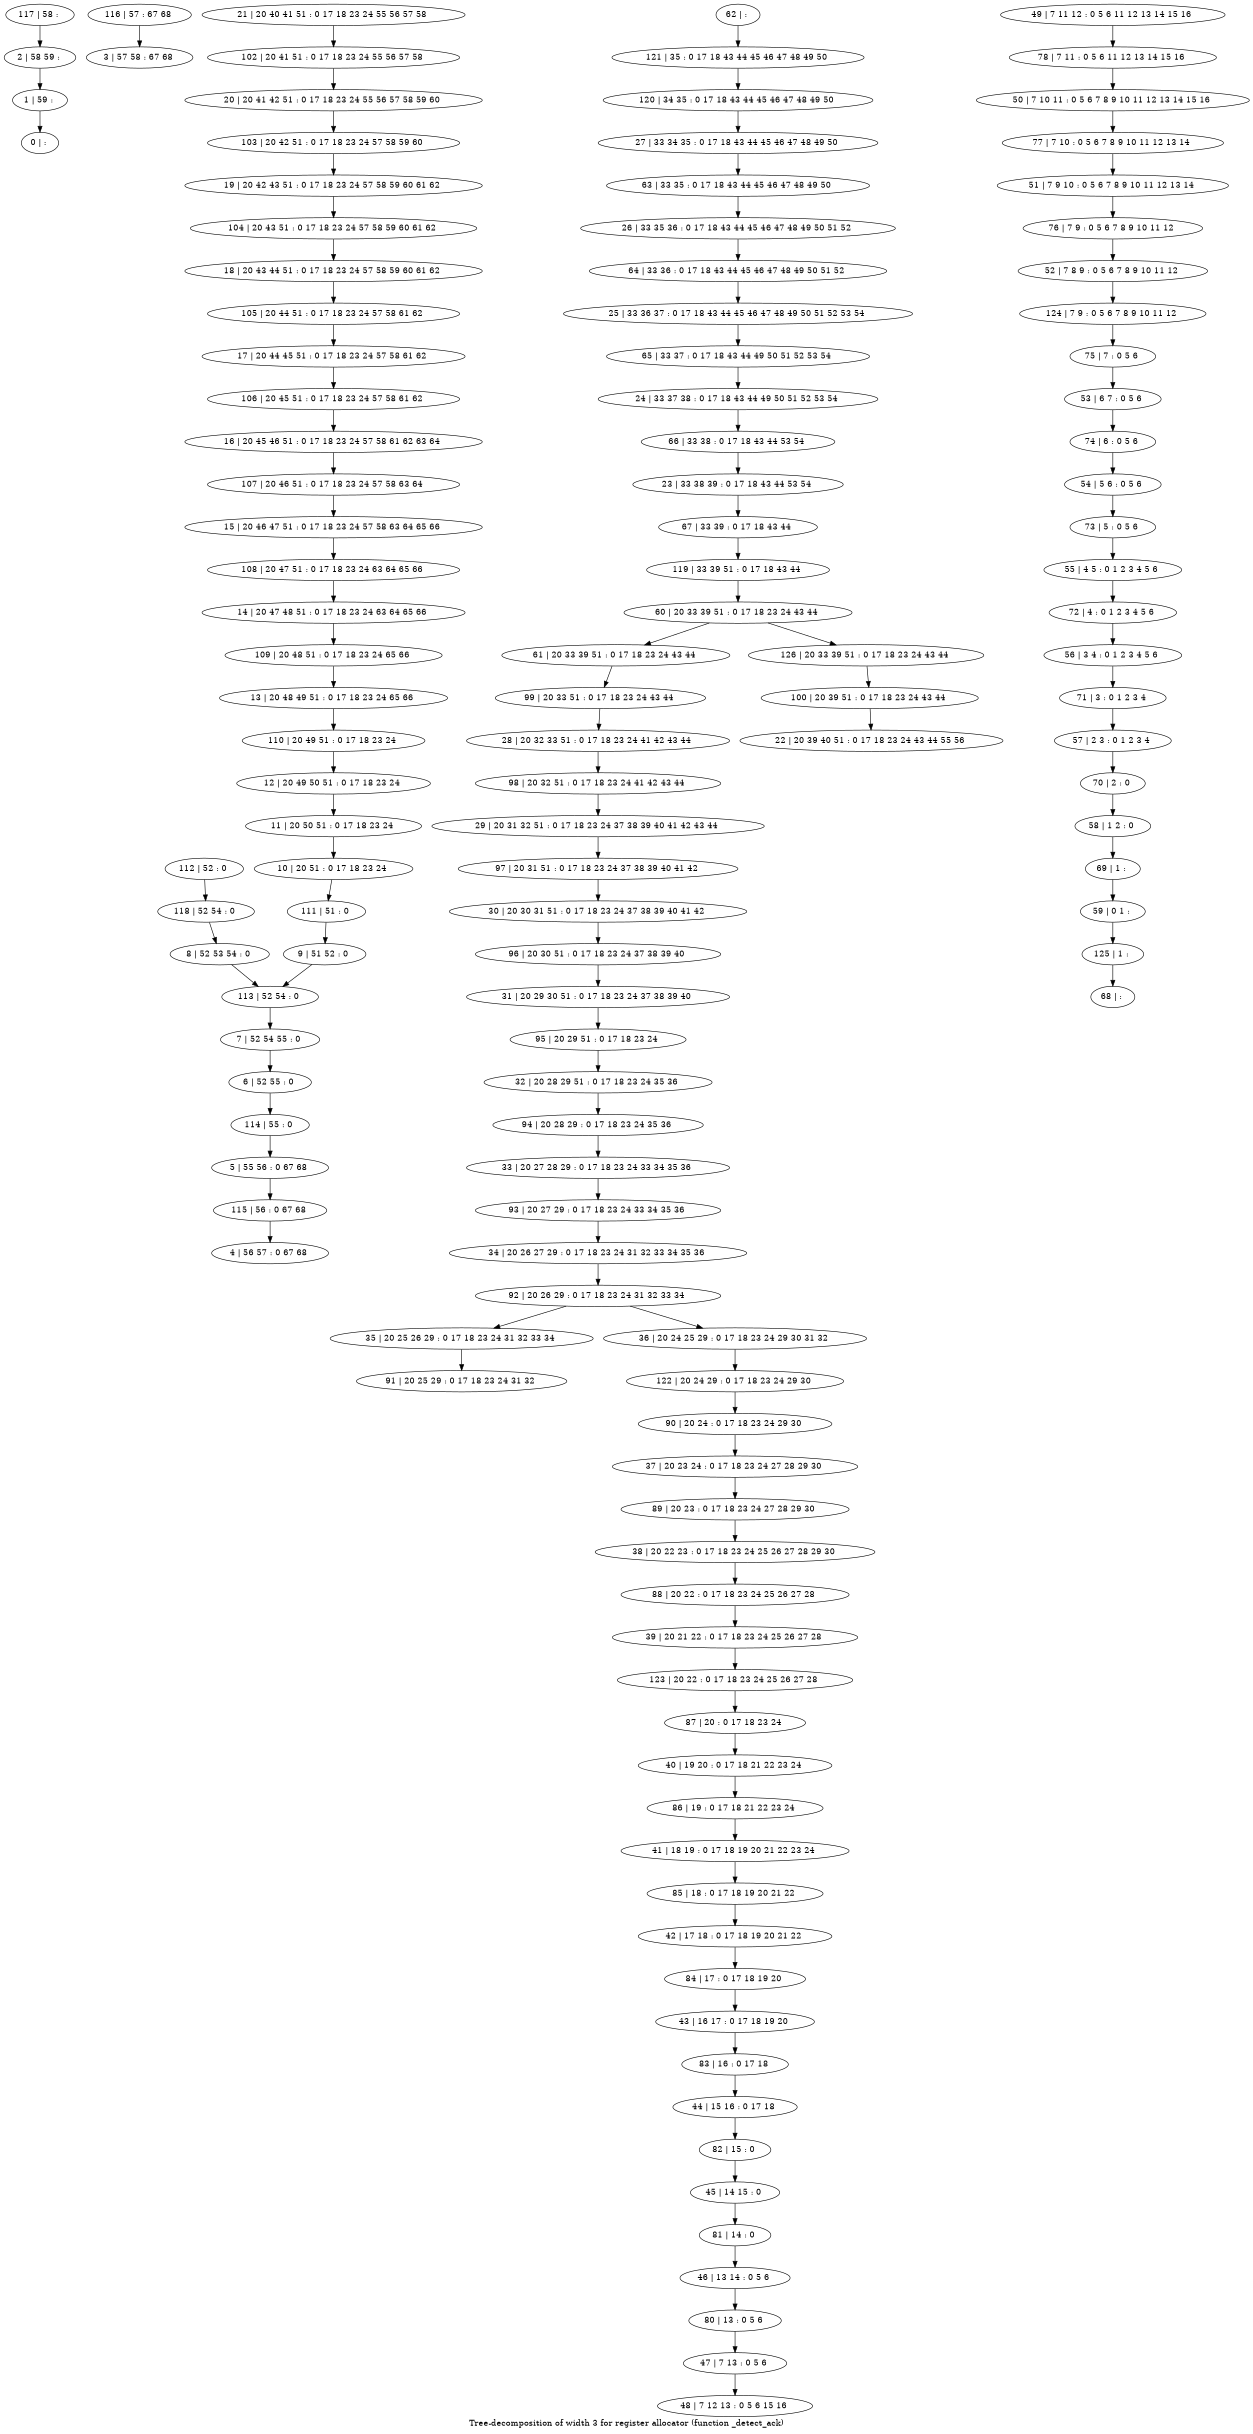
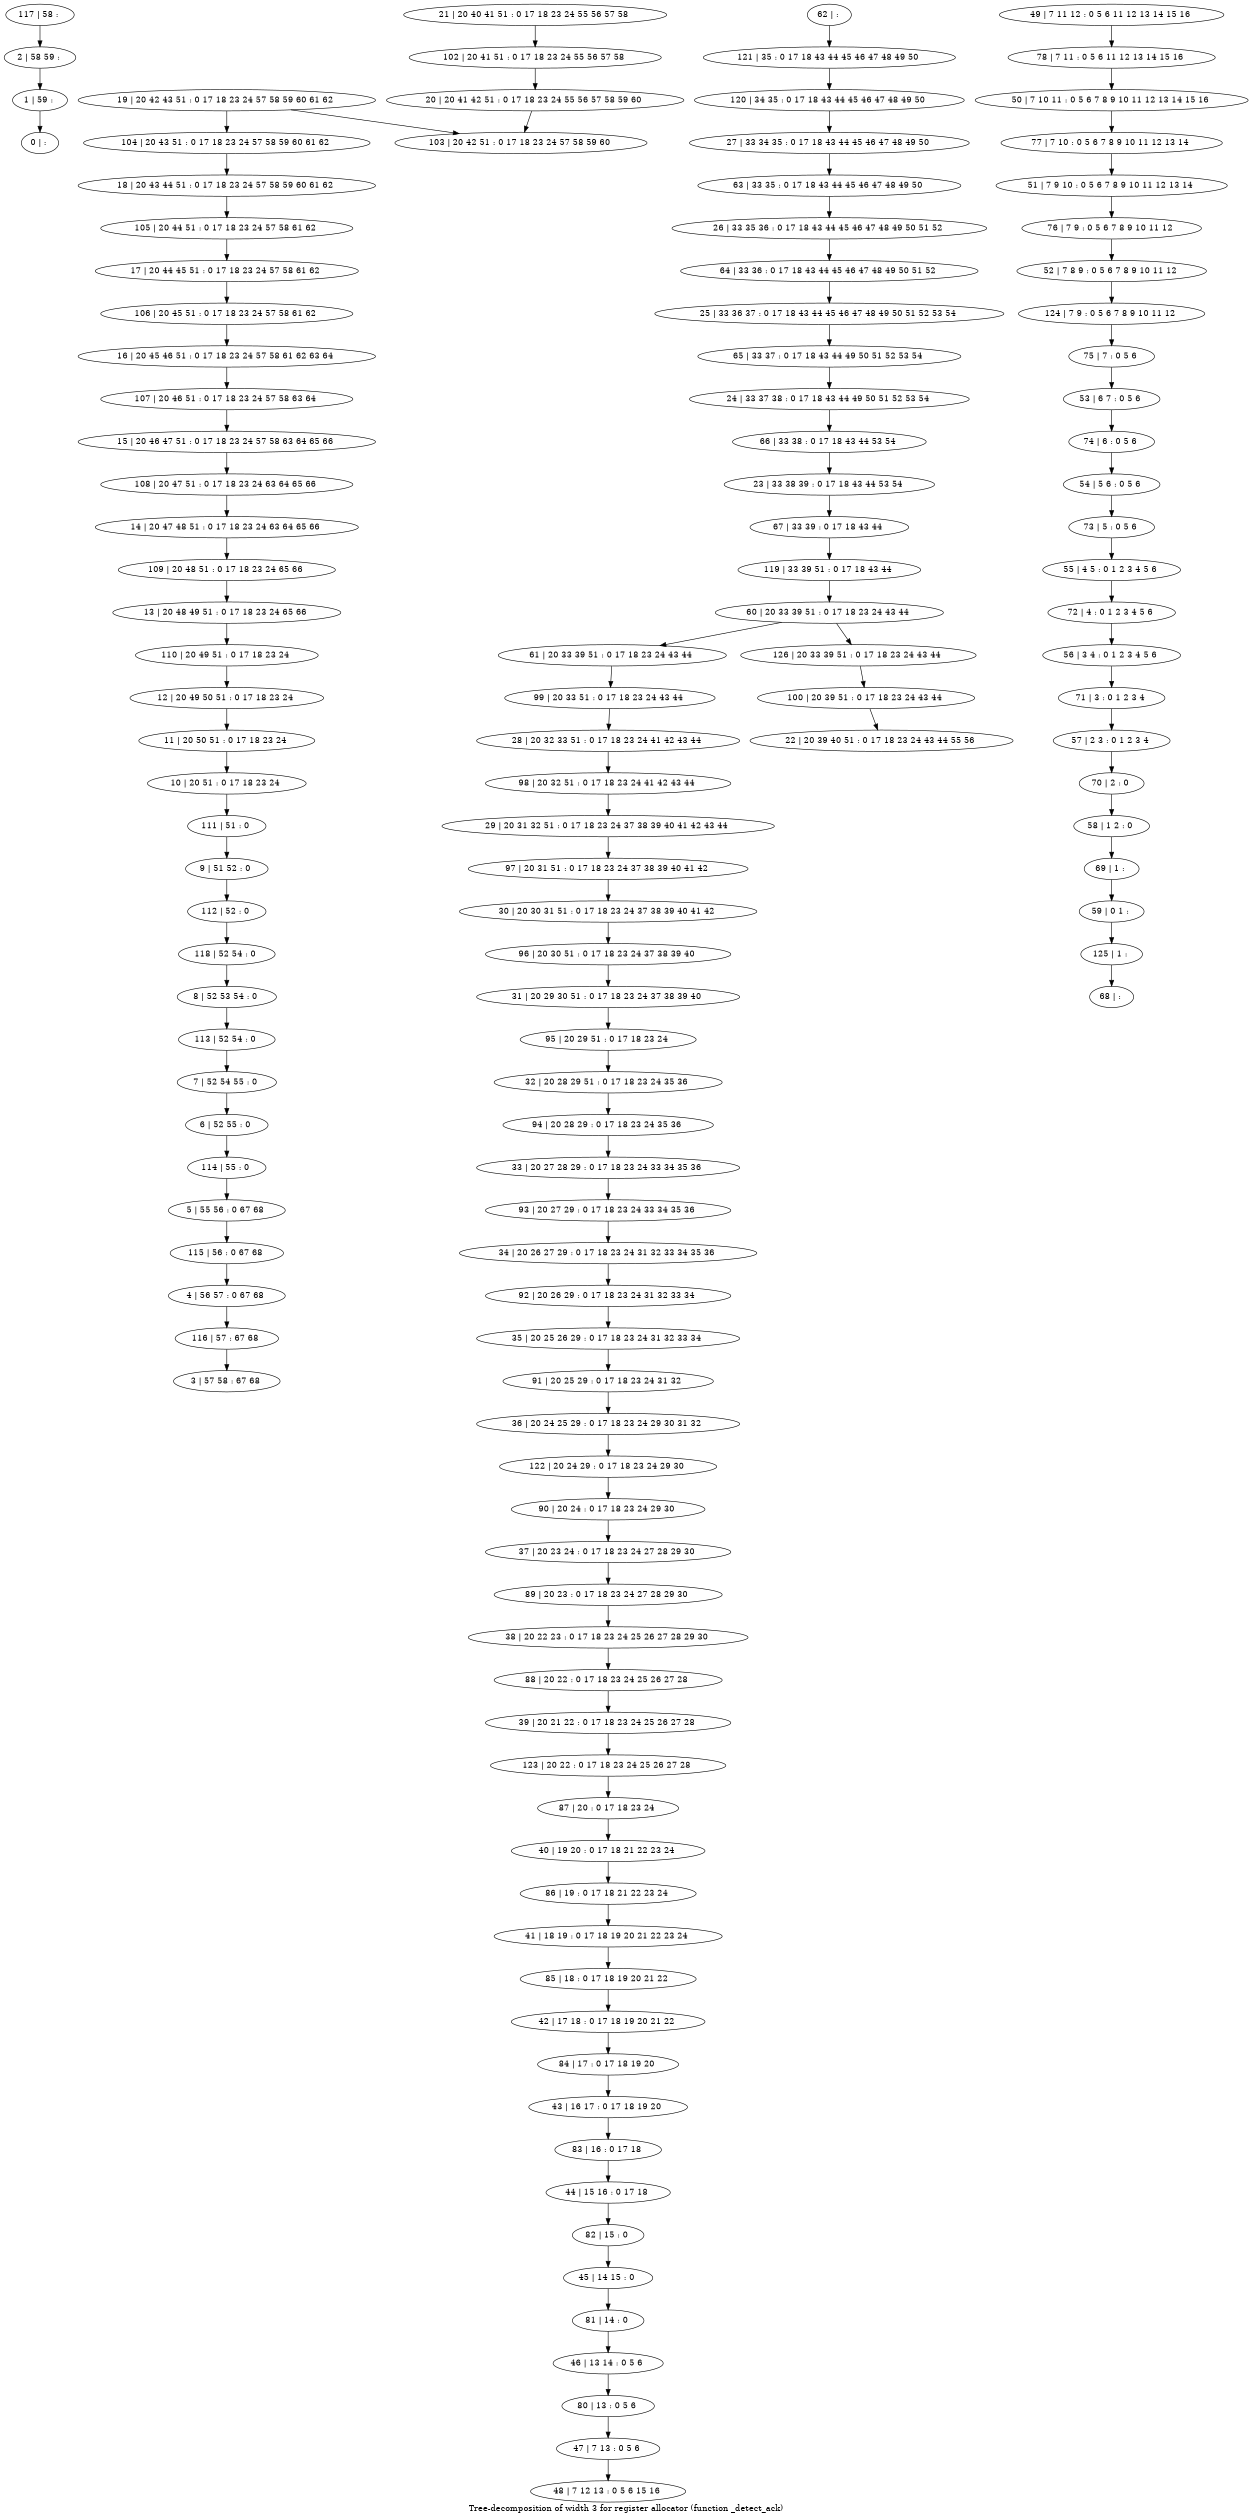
edge "103 | 20 42 51 : 0 17 18 23 24 57 58 59 60" -> "19 | 20 42 43 51 : 0 17 18 23 24 57 58 59 60 61 62": reversed
edge "9 | 51 52 : 0" -> "113 | 52 54 : 0": now "9 | 51 52 : 0" -> "112 | 52 : 0"
edge "4 | 56 57 : 0 67 68" -> "116 | 57 : 67 68": added
edge "92 | 20 26 29 : 0 17 18 23 24 31 32 33 34" -> "36 | 20 24 25 29 : 0 17 18 23 24 29 30 31 32": now "91 | 20 25 29 : 0 17 18 23 24 31 32" -> "36 | 20 24 25 29 : 0 17 18 23 24 29 30 31 32"
